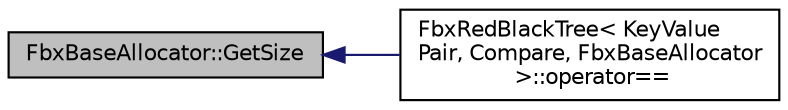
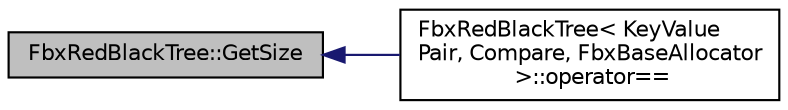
node "FbxBaseAllocator::GetSize": label "FbxBaseAllocator::GetSize" -> "FbxRedBlackTree::GetSize"
